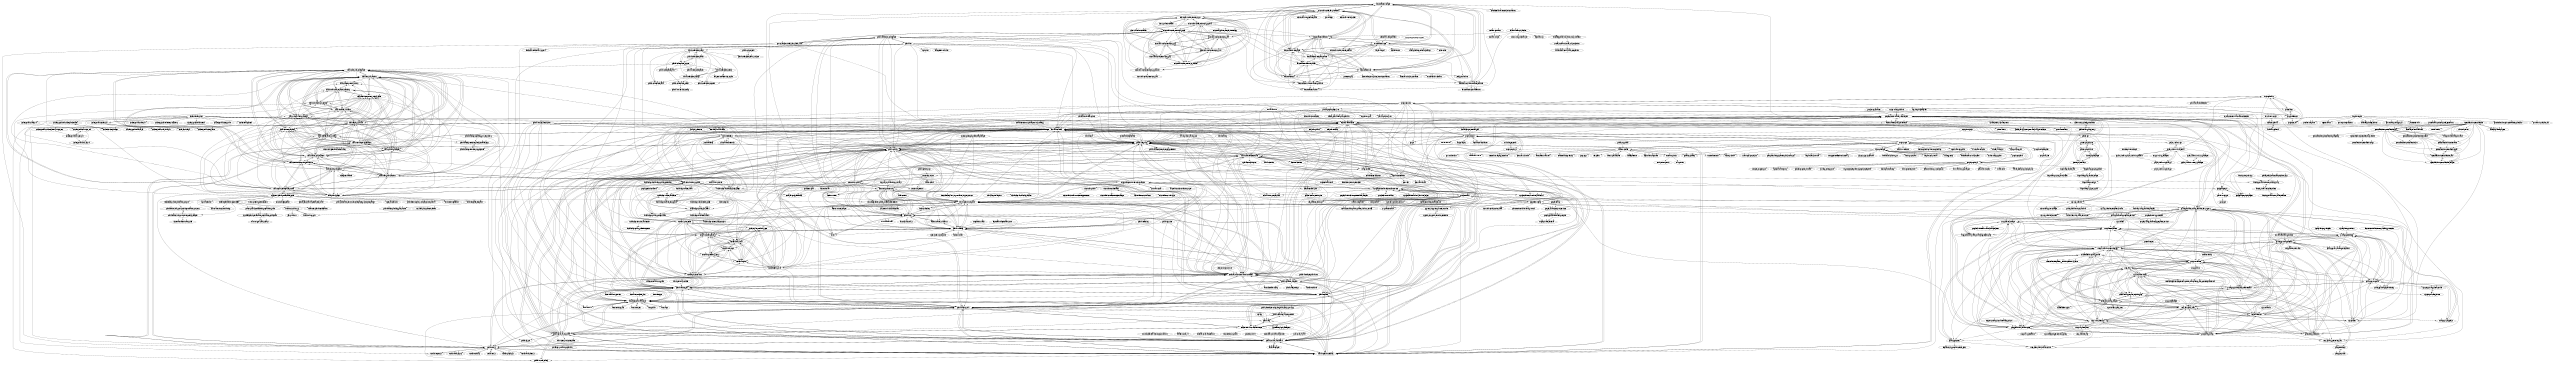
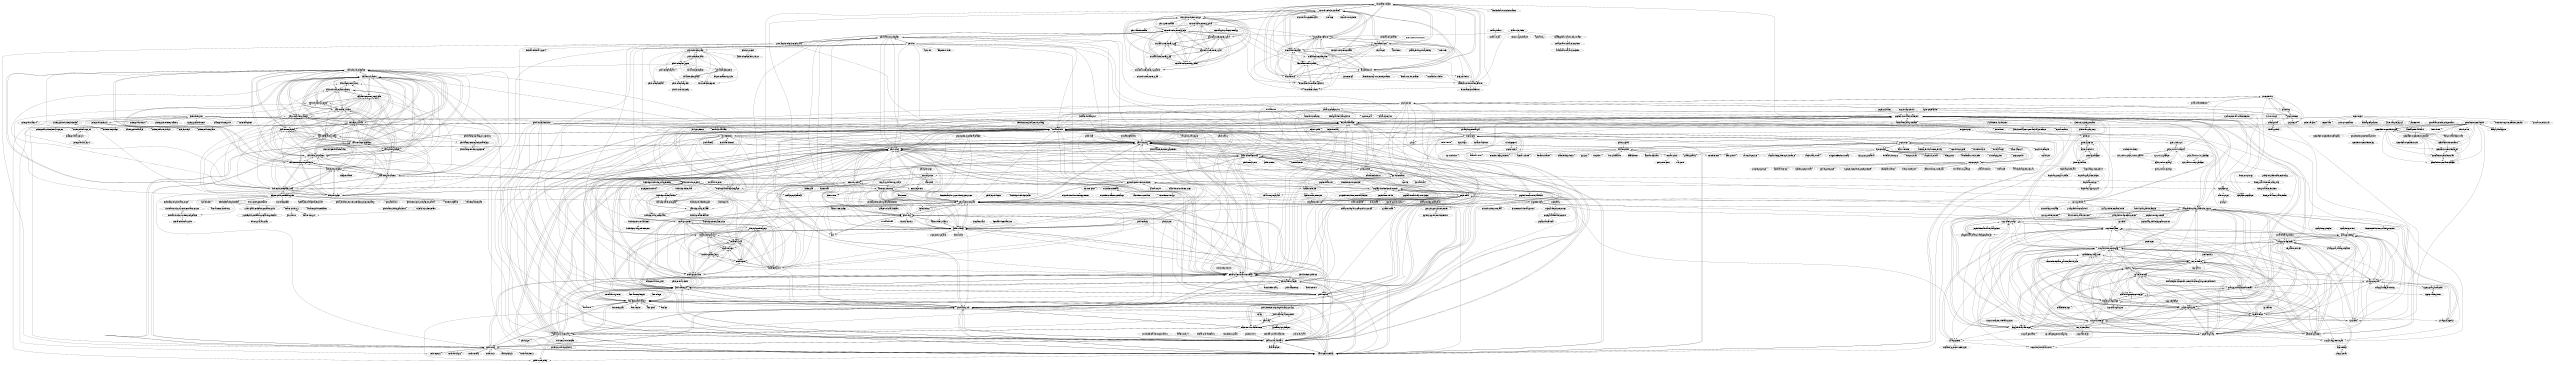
node "deluan/sandbox-in-docker": label "deluan/sandbox-in-docker" -> "deluan/zsh-in-docker"
node "github-early-access/generate-build-provenance": label "github-early-access/generate-build-provenance" -> "github-tutorial-access/generate-build-provenance"
